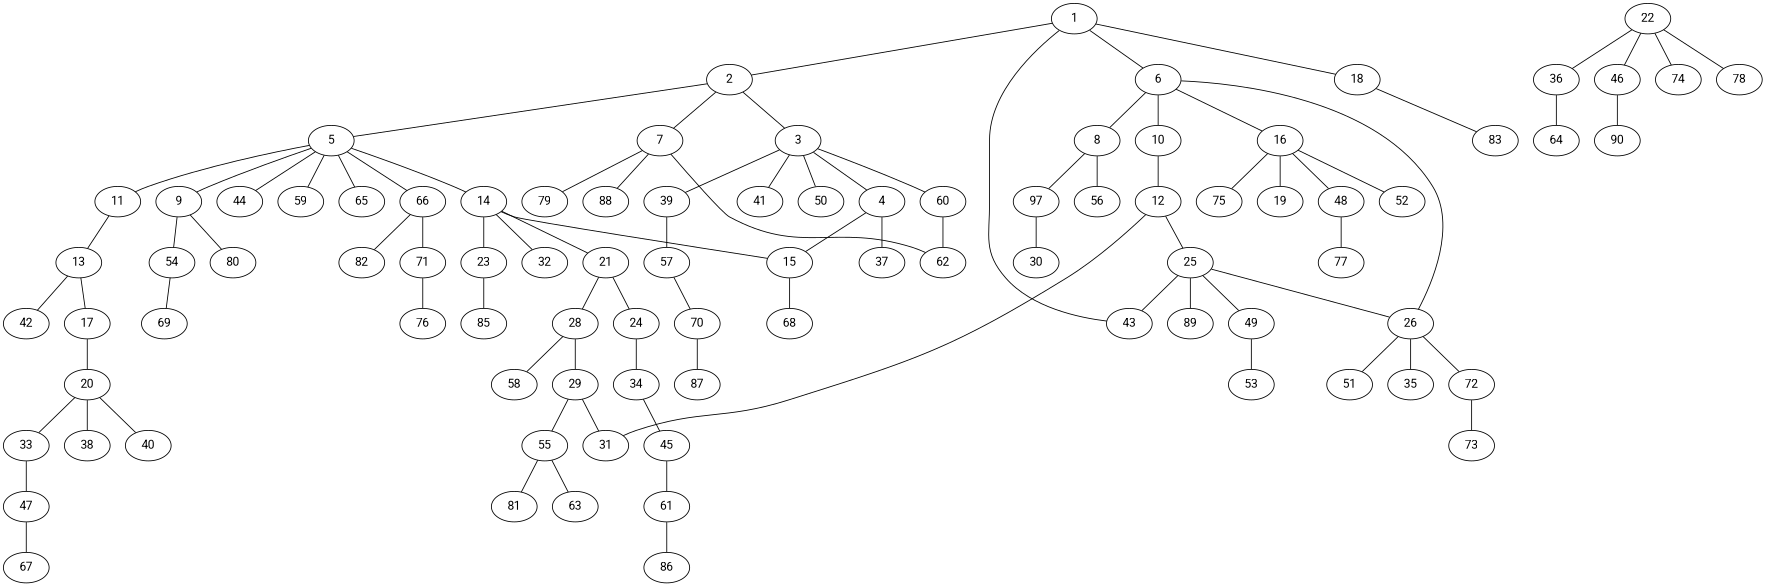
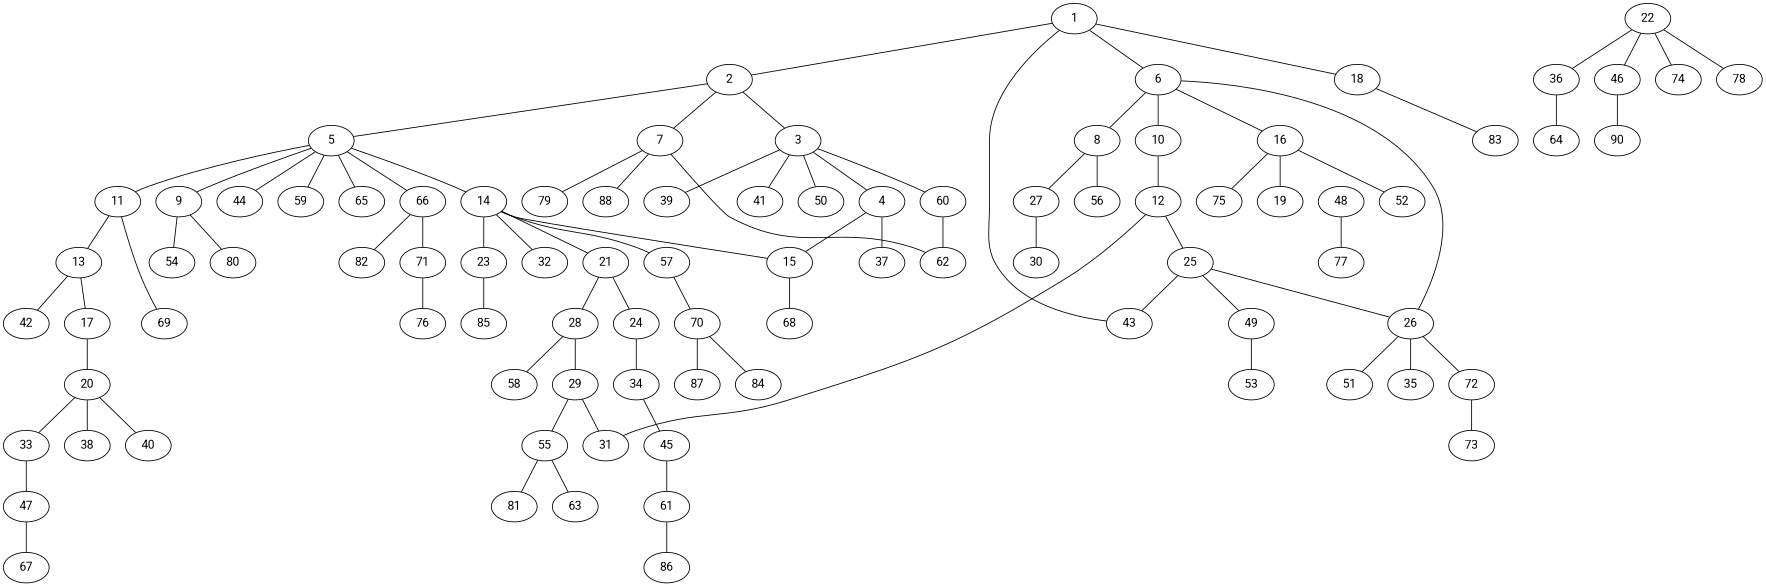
edge "16" -- "48": removed
node "97": label "97" -> "27"
edge "39" -- "57": now "14" -- "57"
edge "54" -- "69": now "11" -- "69"
node "89": removed
node "84": added
